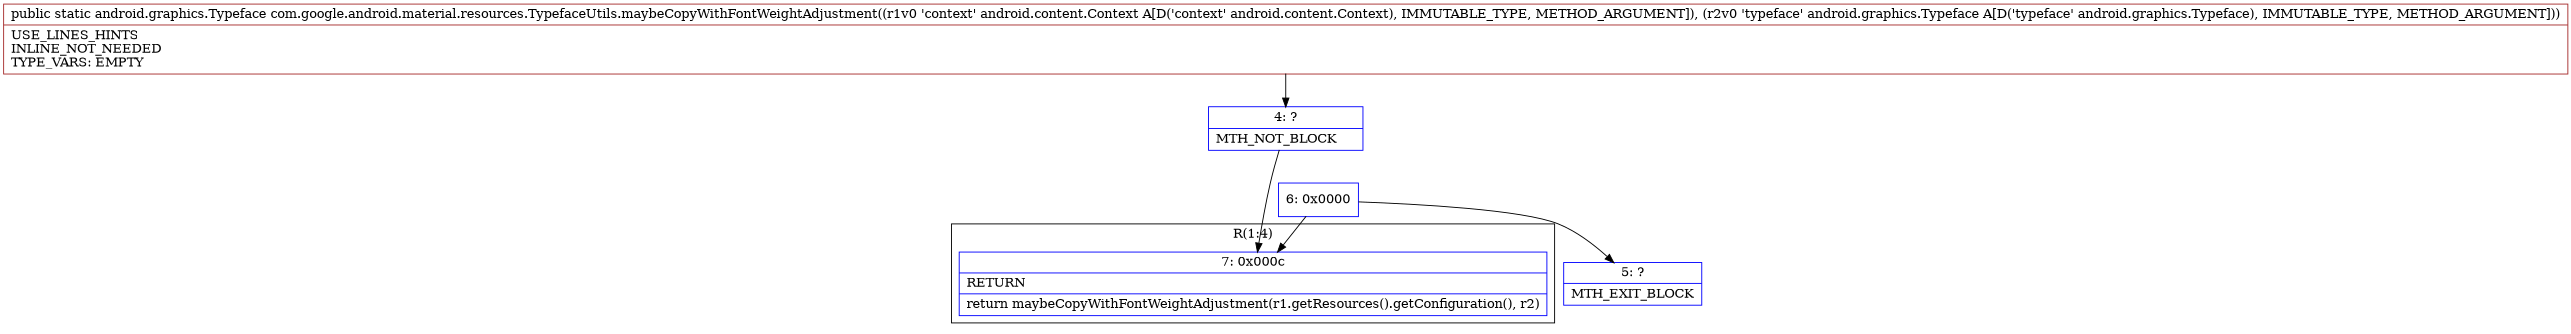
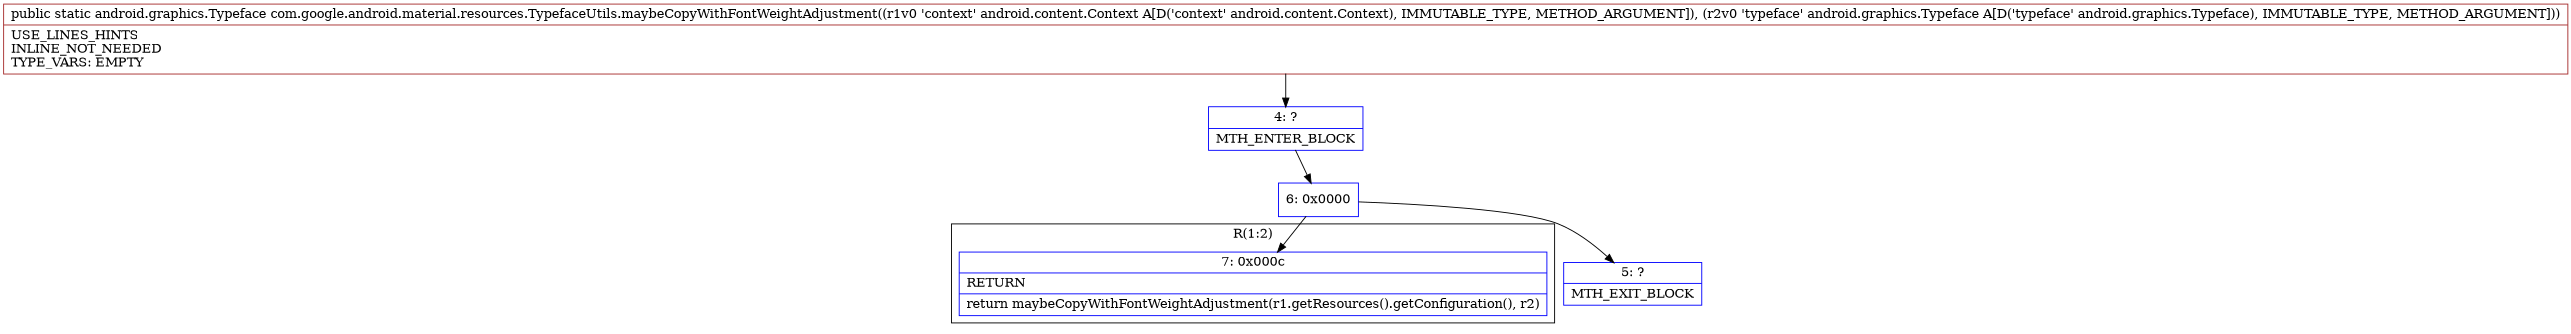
node "4: ?": text "MTH_NOT_BLOCK" -> "MTH_ENTER_BLOCK"
edge "4: ?" -> "7: 0x000c": now "4: ?" -> "6: 0x0000"
cluster "R(1:4)": label "R(1:4)" -> "R(1:2)"
